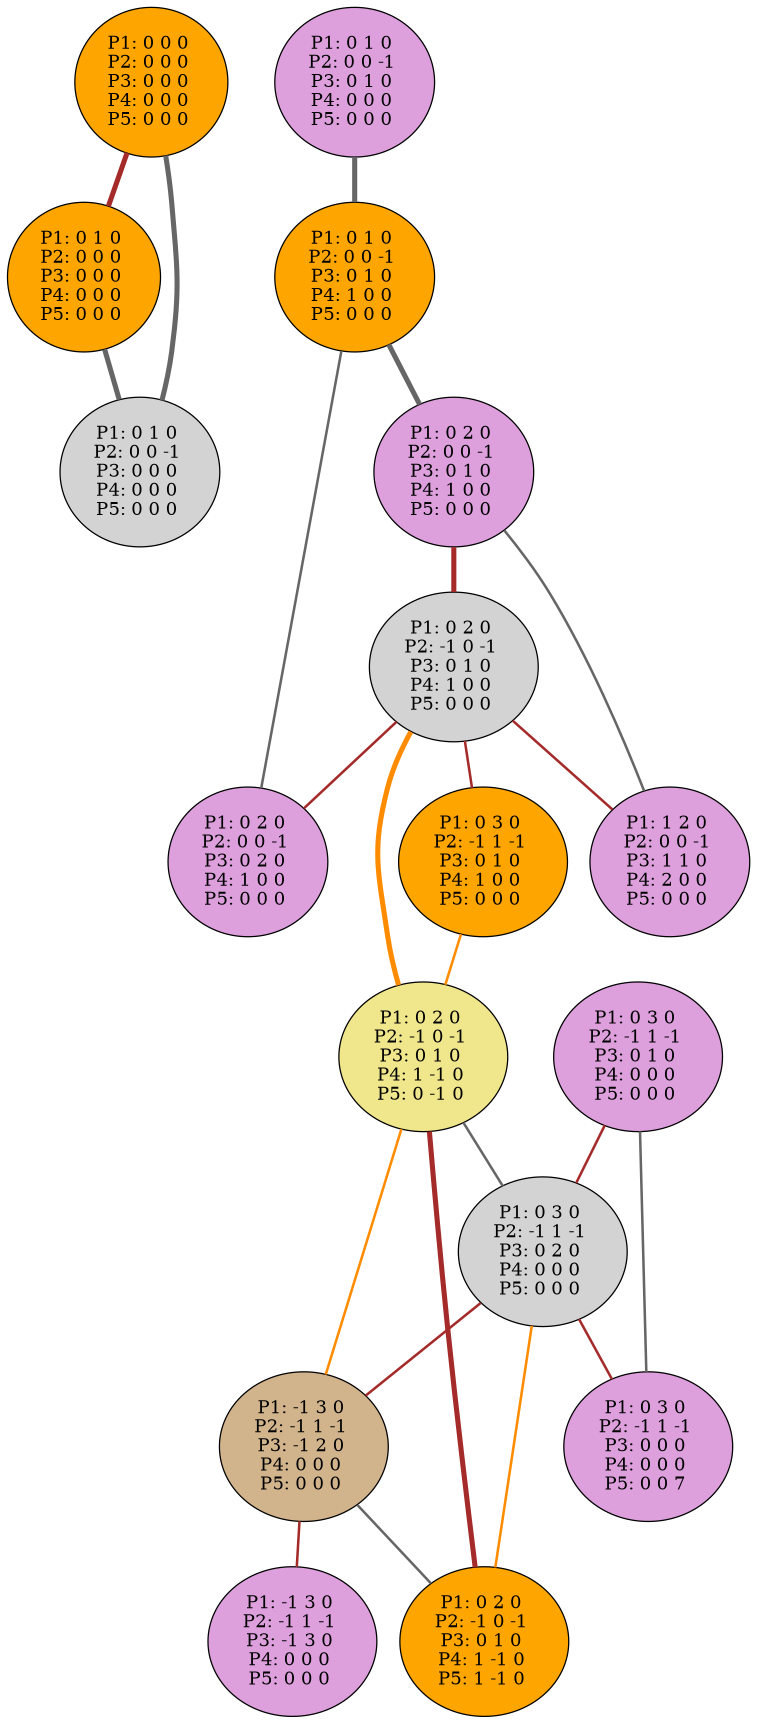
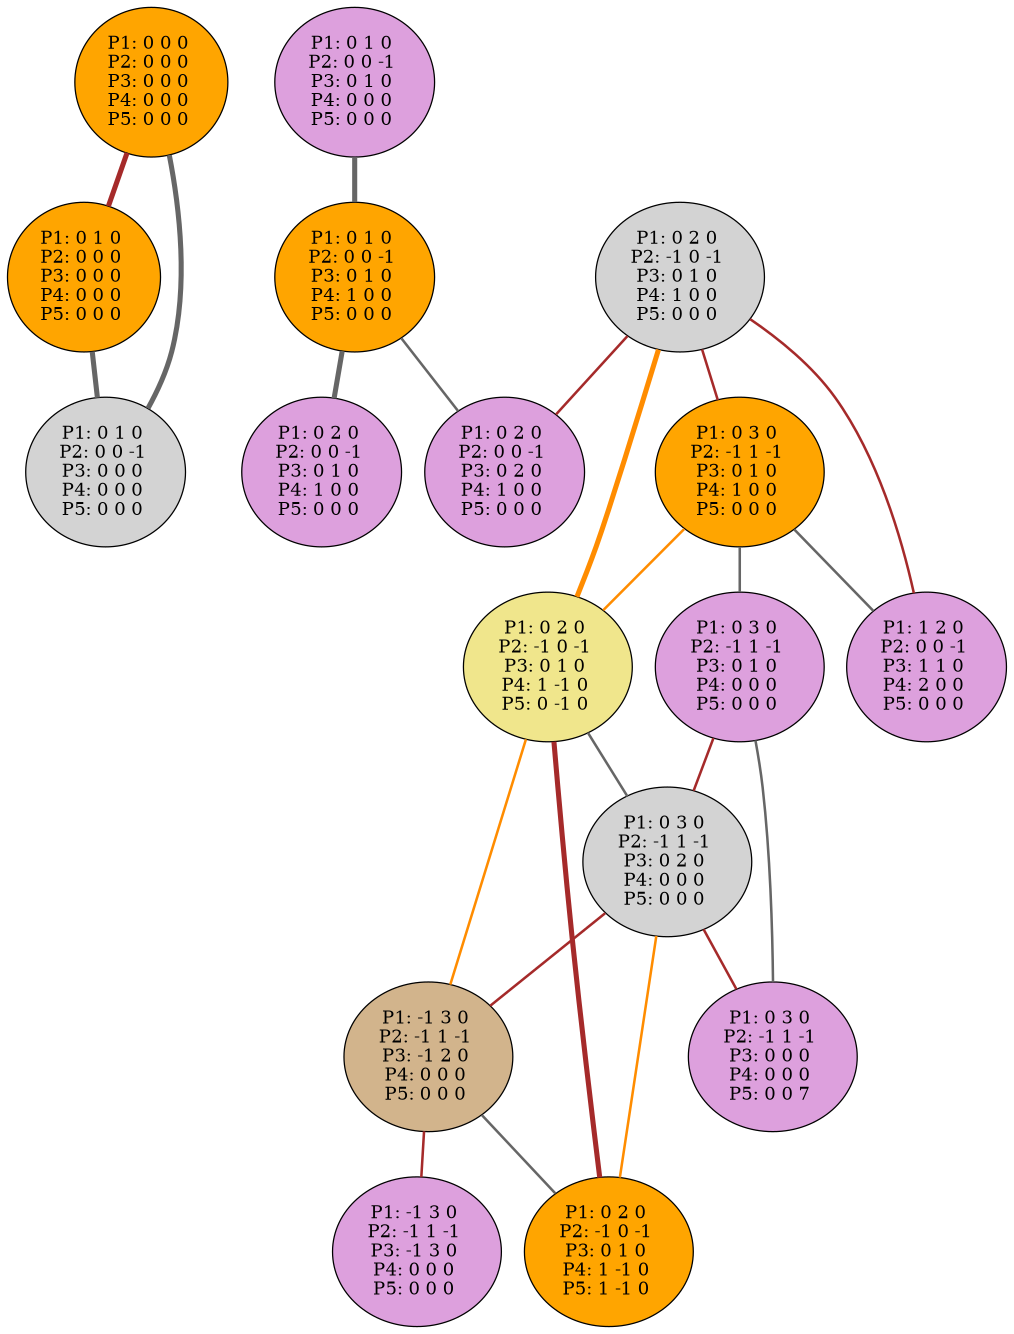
edge "P1: 0 2 0 P2: 0 0 -1 P3: 0 1 0 P4: 1 0 0 P5: 0 0 0" -- "P1: 0 2 0 P2: -1 0 -1 P3: 0 1 0 P4: 1 0 0 P5: 0 0 0": removed
edge "P1: 0 3 0 P2: -1 1 -1 P3: 0 1 0 P4: 1 0 0 P5: 0 0 0" -- "P1: 0 3 0 P2: -1 1 -1 P3: 0 1 0 P4: 0 0 0 P5: 0 0 0": added
edge "P1: 0 2 0 P2: 0 0 -1 P3: 0 1 0 P4: 1 0 0 P5: 0 0 0" -- "P1: 1 2 0 P2: 0 0 -1 P3: 1 1 0 P4: 2 0 0 P5: 0 0 0": now "P1: 0 3 0 P2: -1 1 -1 P3: 0 1 0 P4: 1 0 0 P5: 0 0 0" -- "P1: 1 2 0 P2: 0 0 -1 P3: 1 1 0 P4: 2 0 0 P5: 0 0 0"
